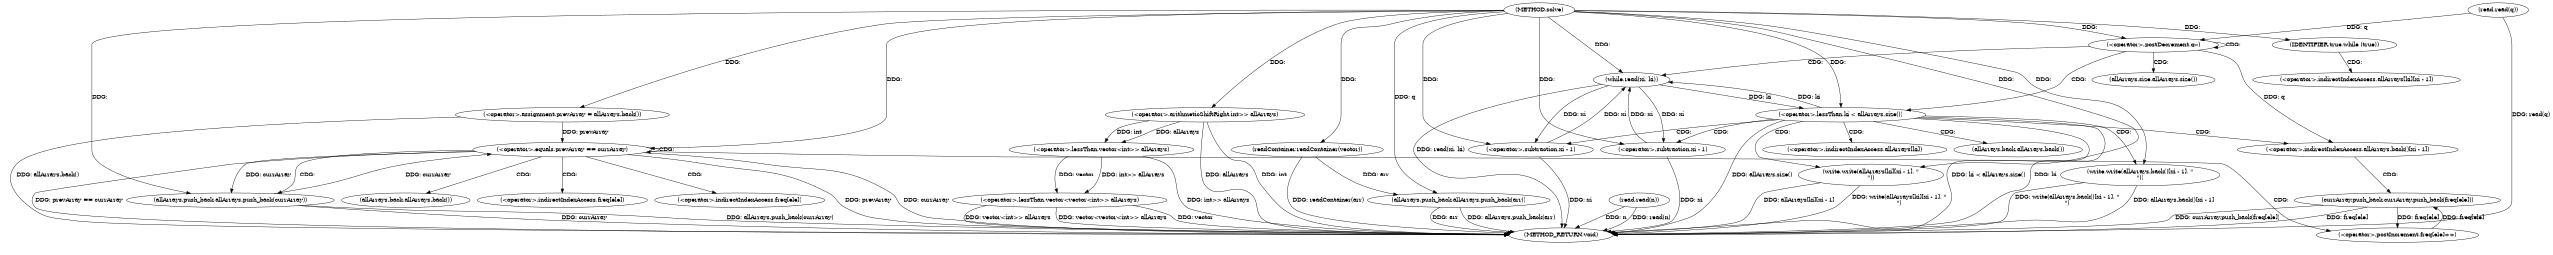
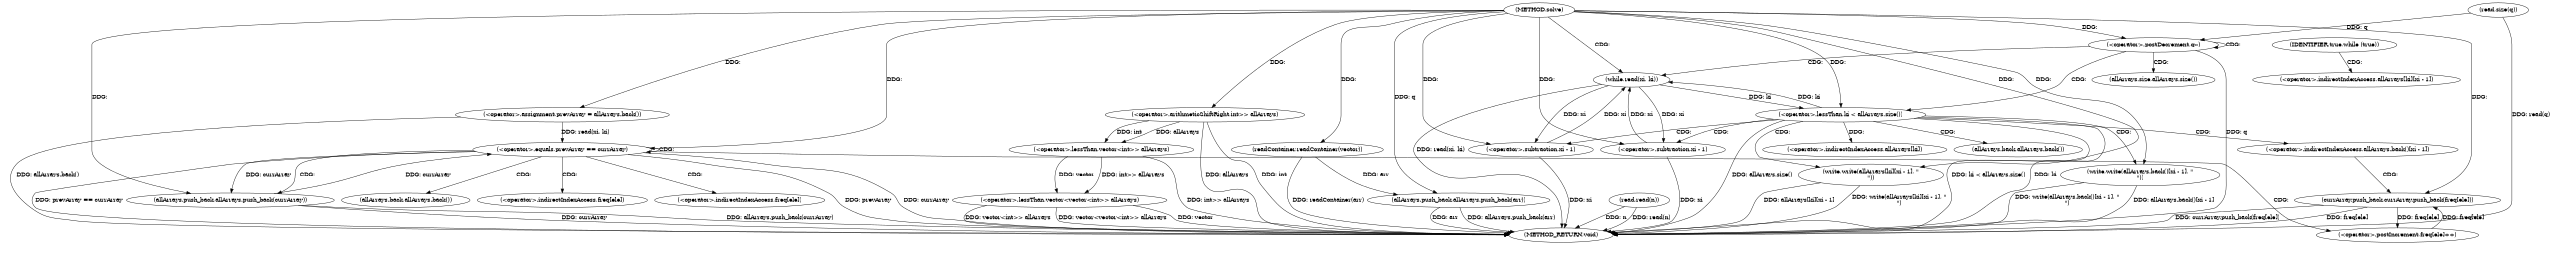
node "(read,read(q))": label "(read,read(q))" -> "(read,size(q))"
edge "(METHOD,solve)" -> "(IDENTIFIER,true,while (true))": now "(METHOD,solve)" -> "(currArray.push_back,currArray.push_back(freq[ele]))"
edge "(METHOD,solve)" -> "(while,read(xi, ki))": label "DDG: " -> "CDG: "
edge "(<operator>.postDecrement,q--)" -> "(<operator>.indirectIndexAccess,allArrays.back()[xi - 1])": now "(<operator>.postDecrement,q--)" -> "(METHOD_RETURN,void)"
edge "(<operator>.assignment,prevArray = allArrays.back())" -> "(<operator>.equals,prevArray == currArray)": label "DDG: prevArray" -> "DDG: read(xi, ki)"
edge "(<operator>.lessThan,ki < allArrays.size())" -> "(<operator>.indirectIndexAccess,allArrays[ki])": label "CDG: " -> "DDG: "
